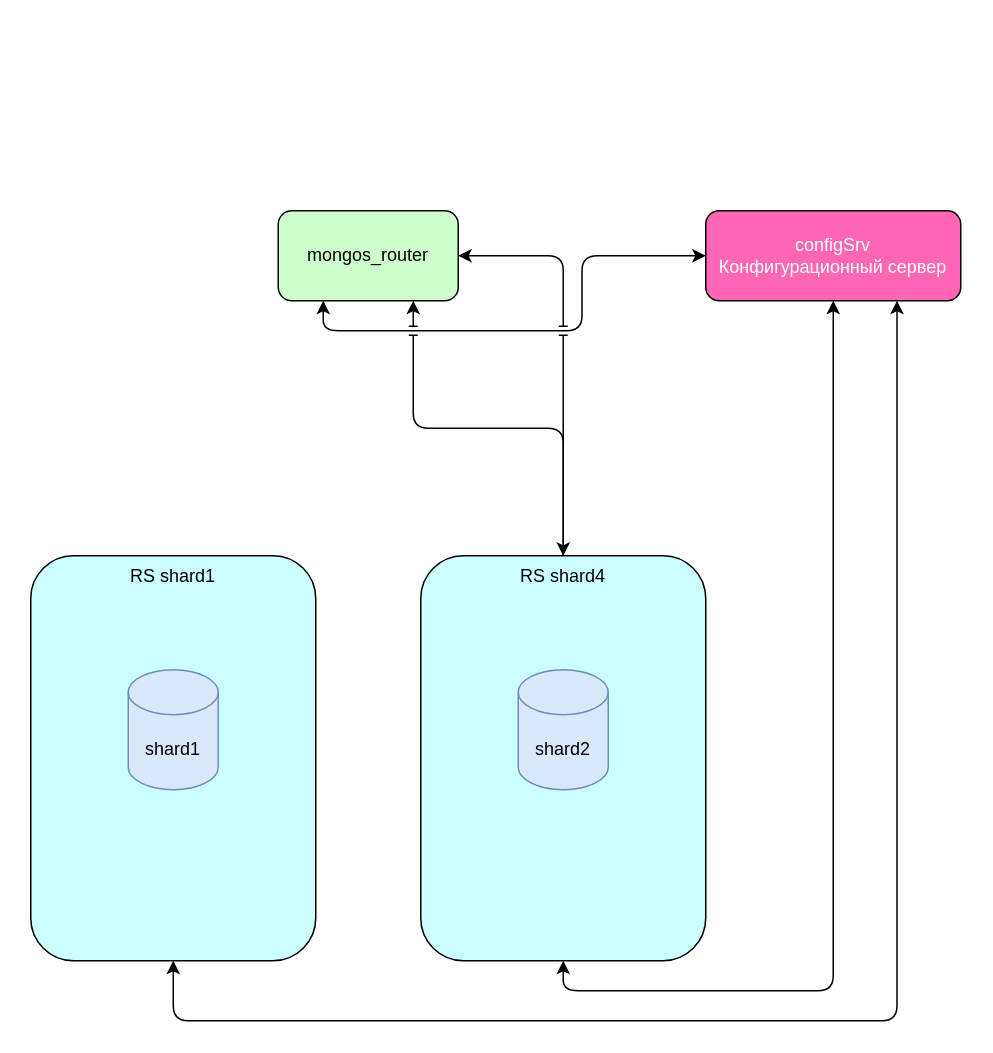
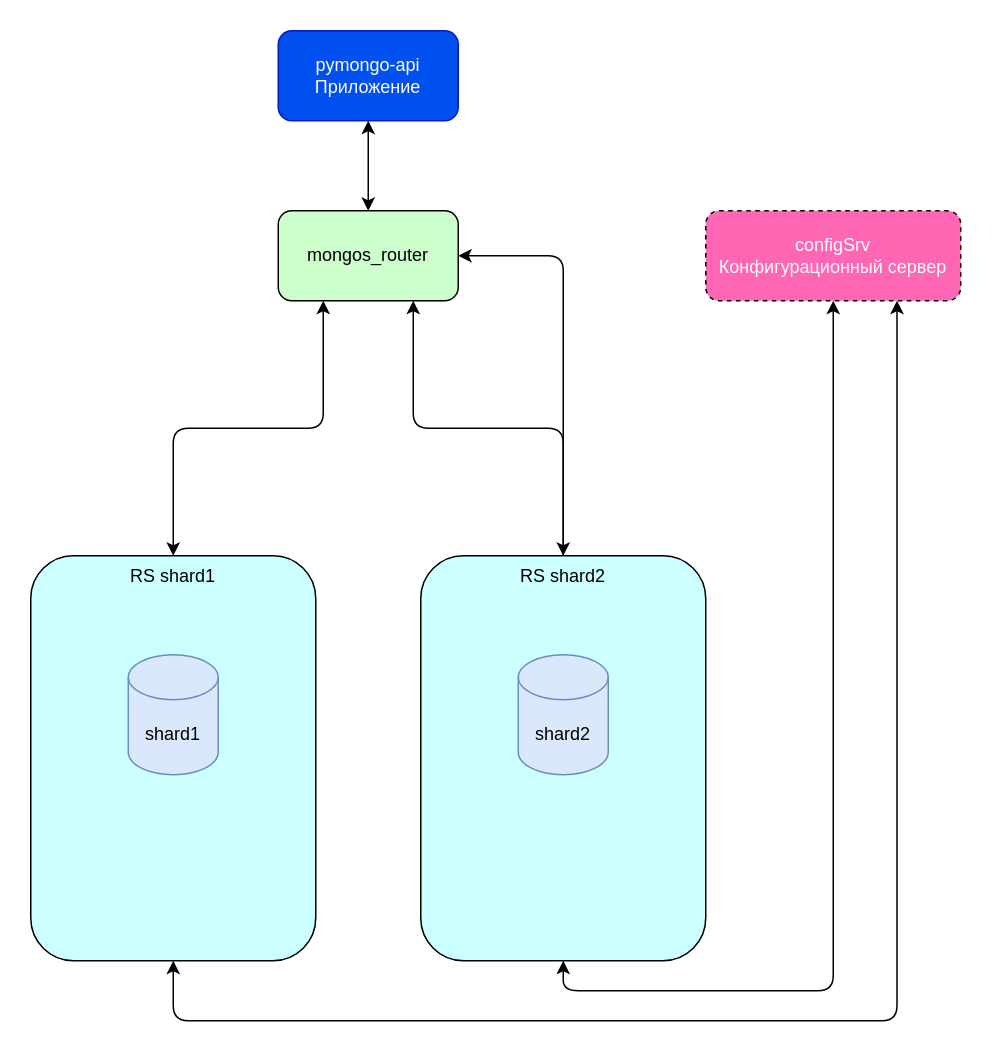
node "pymongo-api Приложение": added
edge "pymongo-api Приложение" -- "mongos_router": added
edge "mongos_router" -- "configSrv Конфигурационный сервер": now "mongos_router" -- "RS shard1"
node "configSrv Конфигурационный сервер": style solid -> dashed
node "RS shard4": label "RS shard4" -> "RS shard2"
node "shard1": moved (173, 730) -> (173, 715)
node "shard2": moved (563, 730) -> (563, 715)
